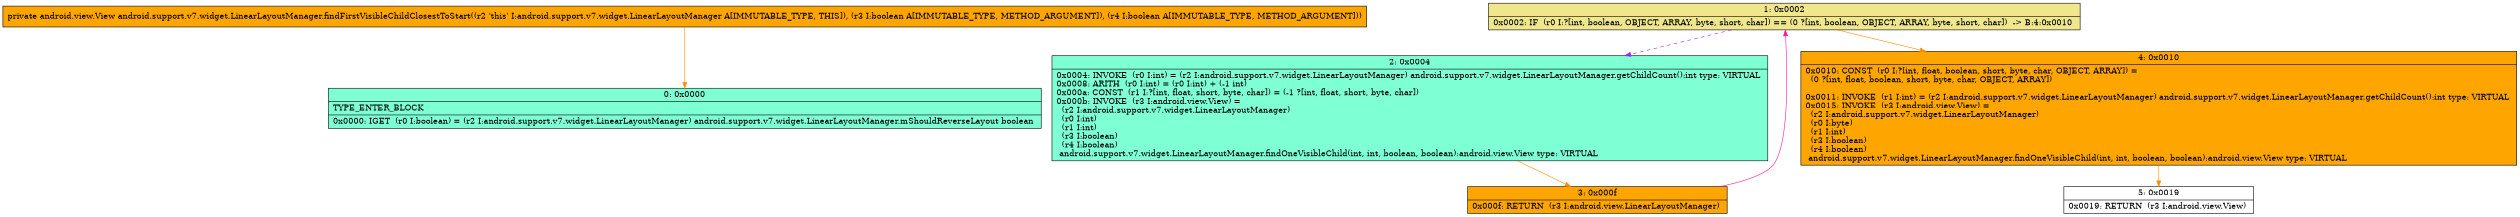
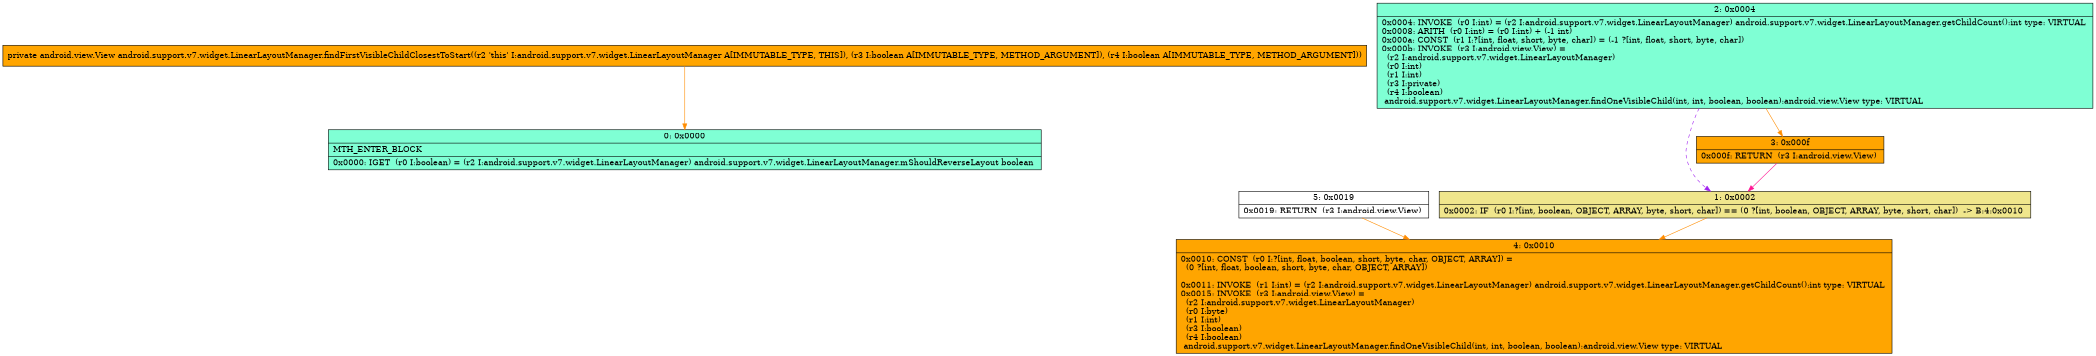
edge "1: 0x0002" -> "2: 0x0004": reversed
node "0: 0x0000": text "TYPE_ENTER_BLOCK" -> "MTH_ENTER_BLOCK"
node "2: 0x0004": text "(r3 I:boolean)" -> "(r3 I:private)"
edge "4: 0x0010" -> "5: 0x0019": reversed
node "3: 0x000f": text "0x000f: RETURN  (r3 I:android.view.LinearLayoutManager)" -> "0x000f: RETURN  (r3 I:android.view.View)"
